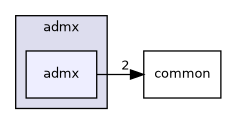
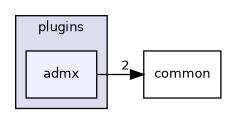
cluster "admx": label "admx" -> "plugins"
